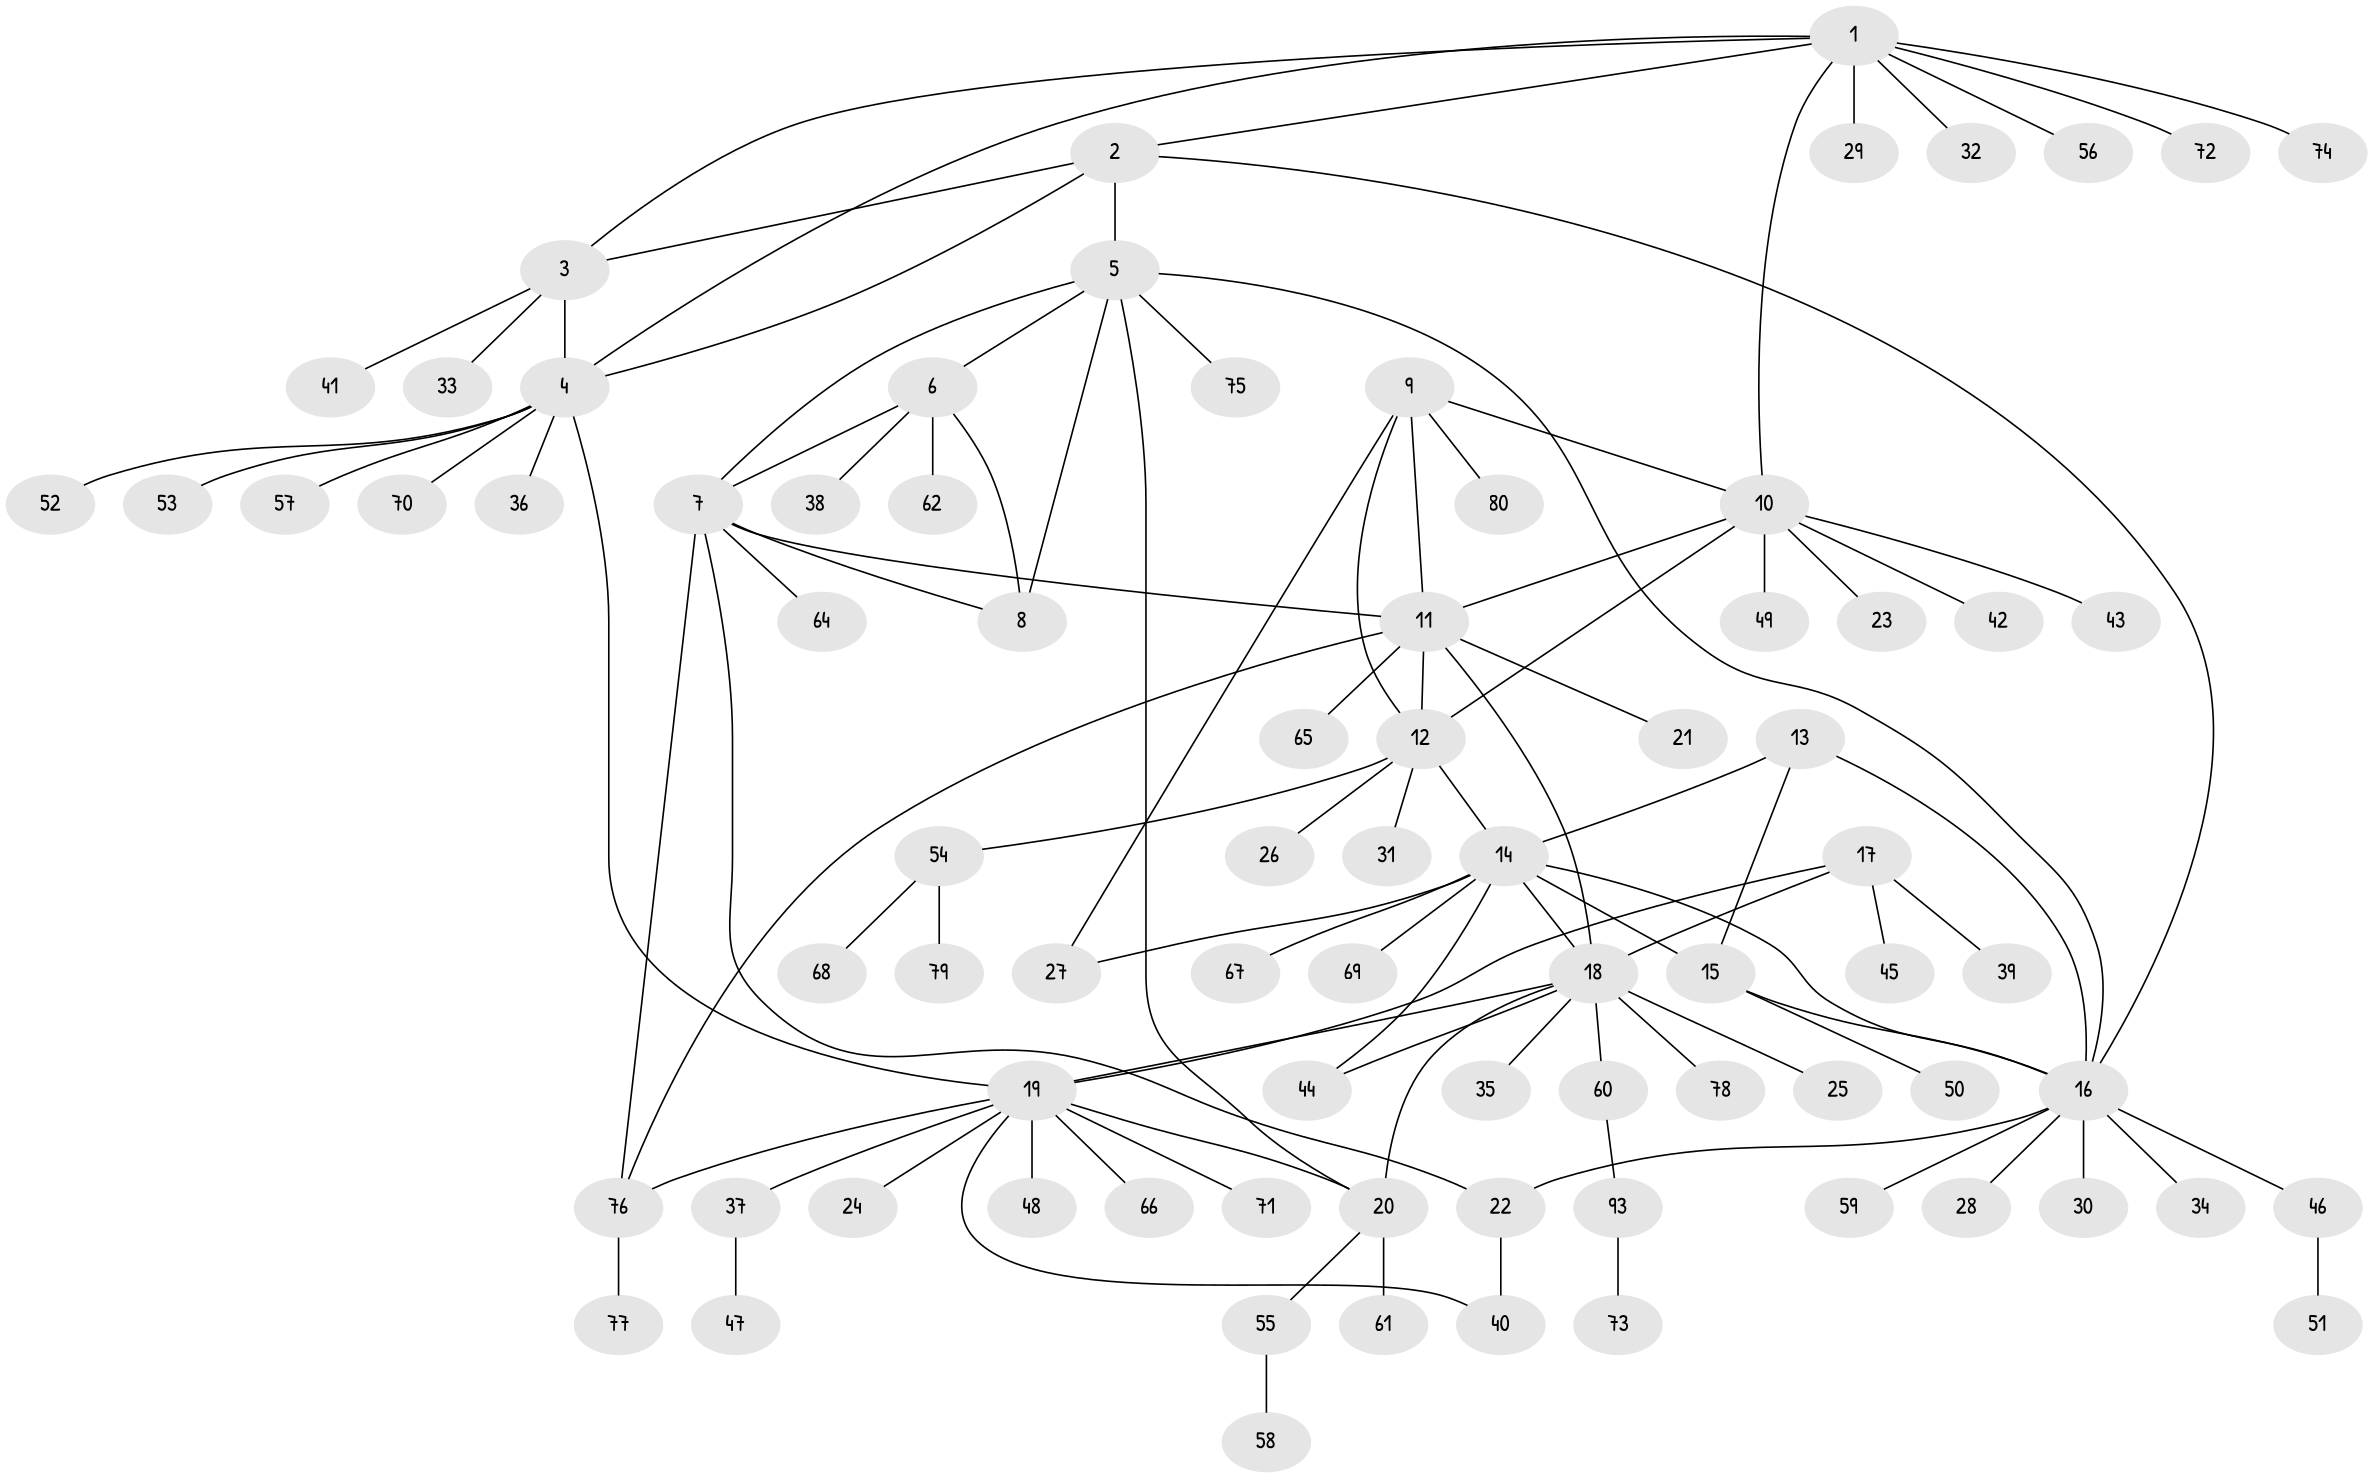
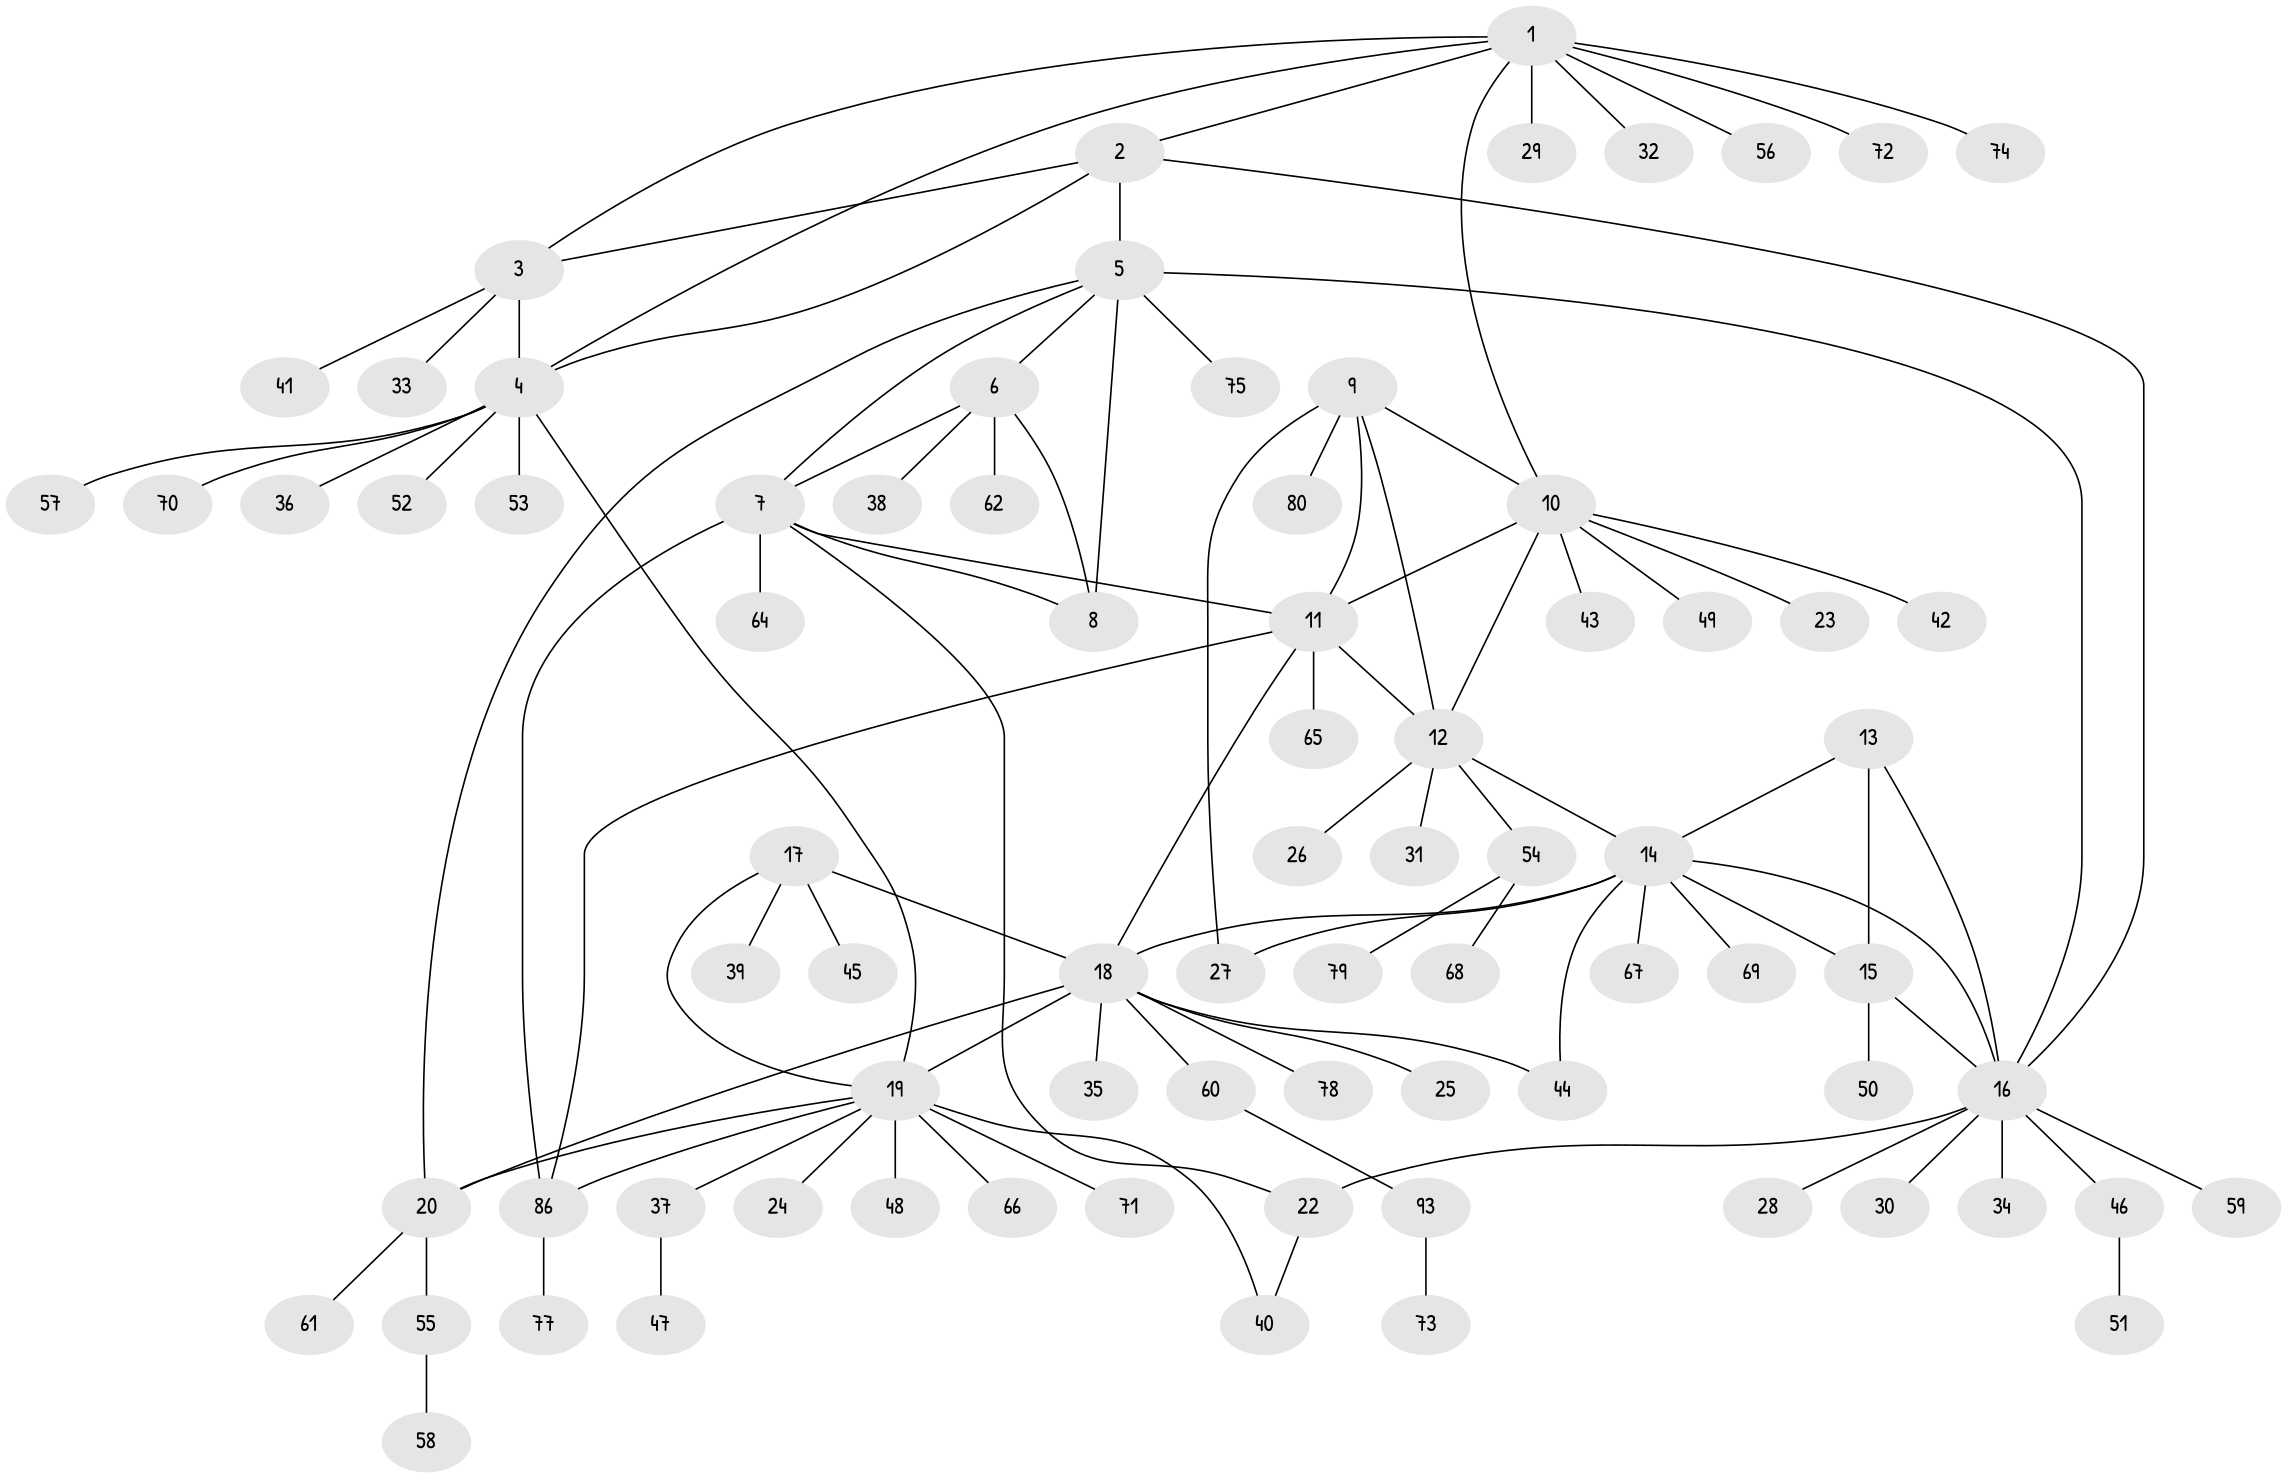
node "21": removed
node "76": label "76" -> "86"
